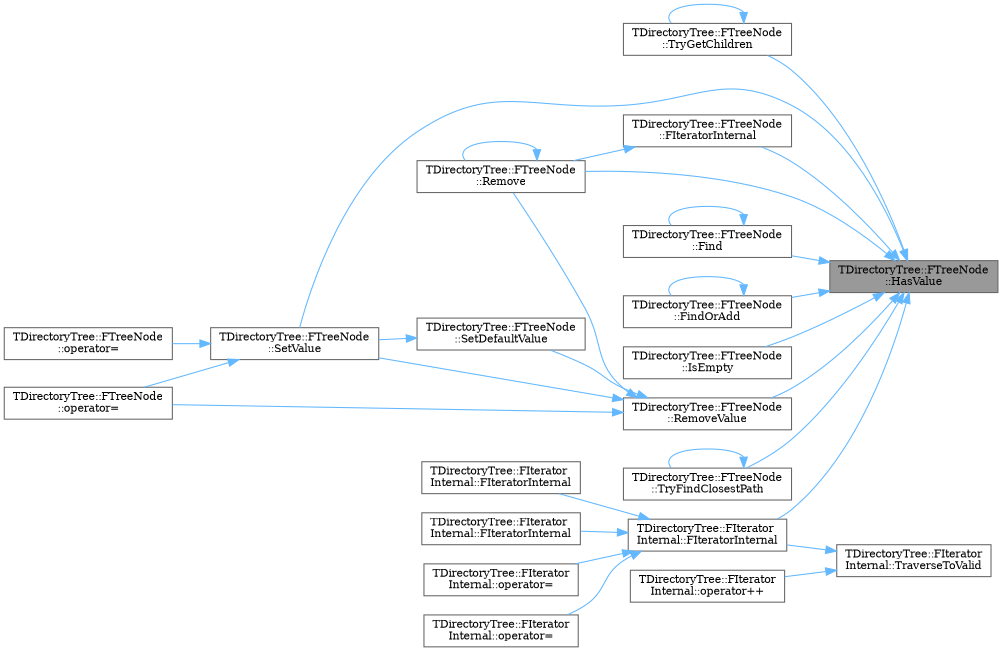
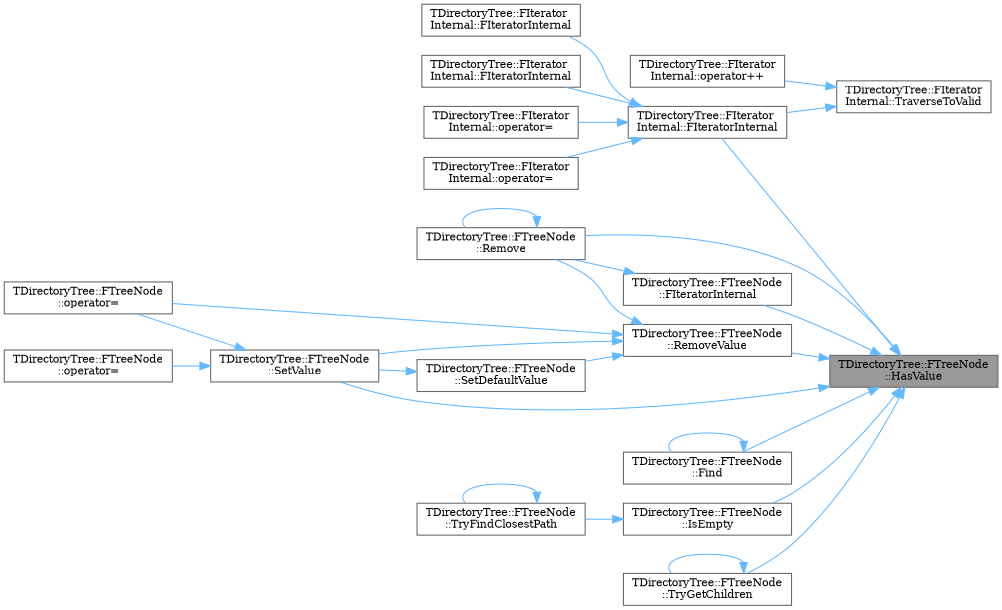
node "TDirectoryTree::FTreeNode ::FindOrAdd": removed
edge "TDirectoryTree::FTreeNode ::TryFindClosestPath" -> "TDirectoryTree::FTreeNode ::HasValue": now "TDirectoryTree::FTreeNode ::TryFindClosestPath" -> "TDirectoryTree::FTreeNode ::IsEmpty"
